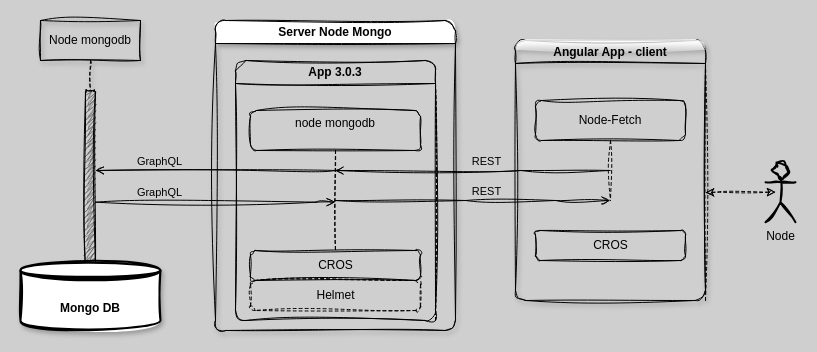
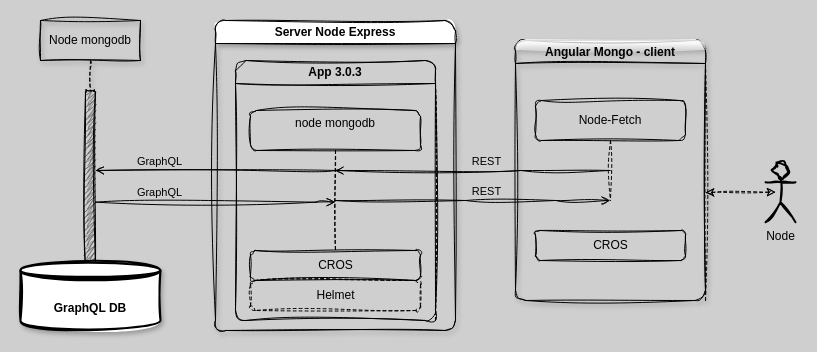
node "Server Node Mongo": label "Server Node Mongo" -> "Server Node Express"
node "Angular App - client": label "Angular App - client" -> "Angular Mongo - client"
node "Mongo DB": label "Mongo DB" -> "GraphQL DB"
